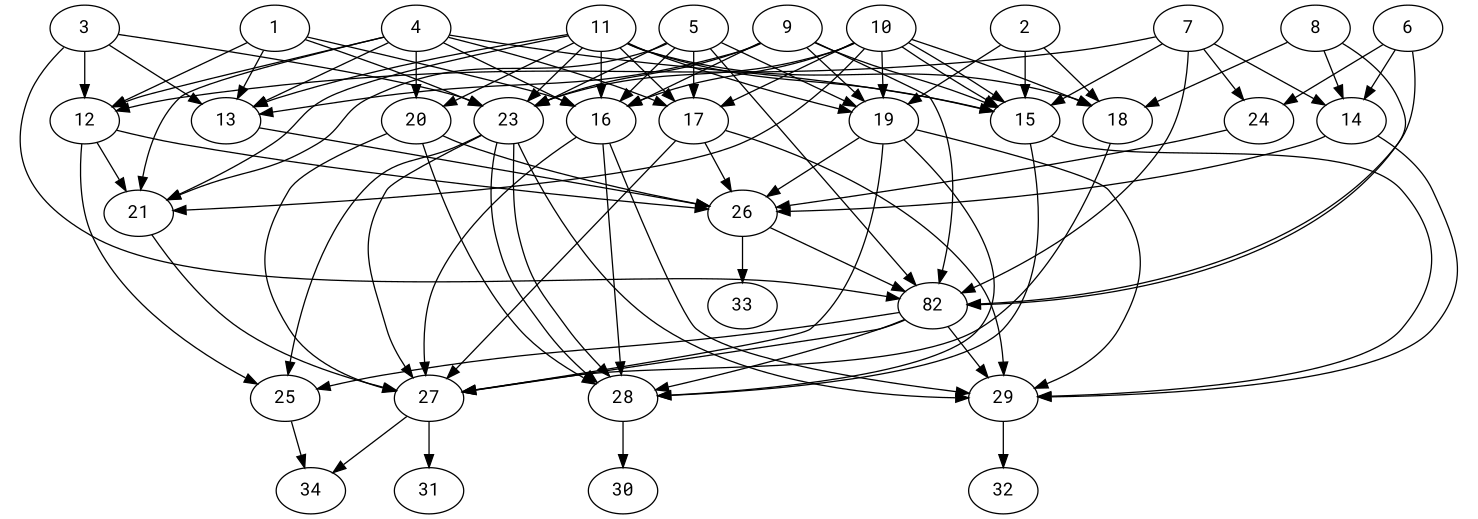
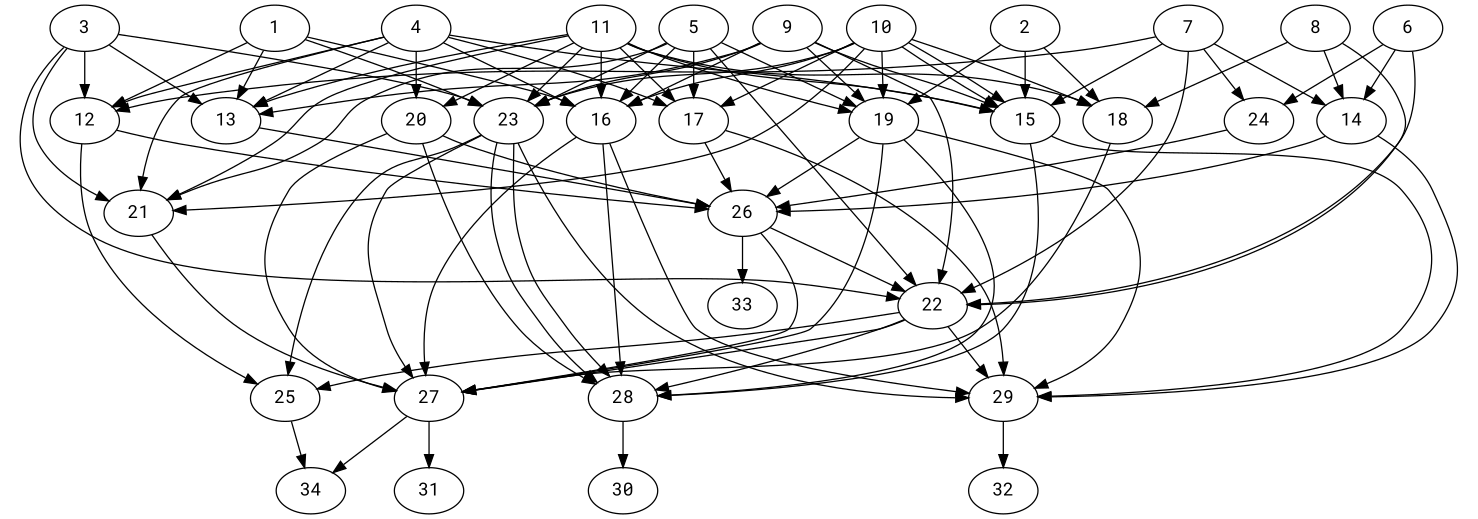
edge "12" -> "21": now "3" -> "21"
edge "17" -> "27": now "26" -> "27"
node "82": label "82" -> "22"
